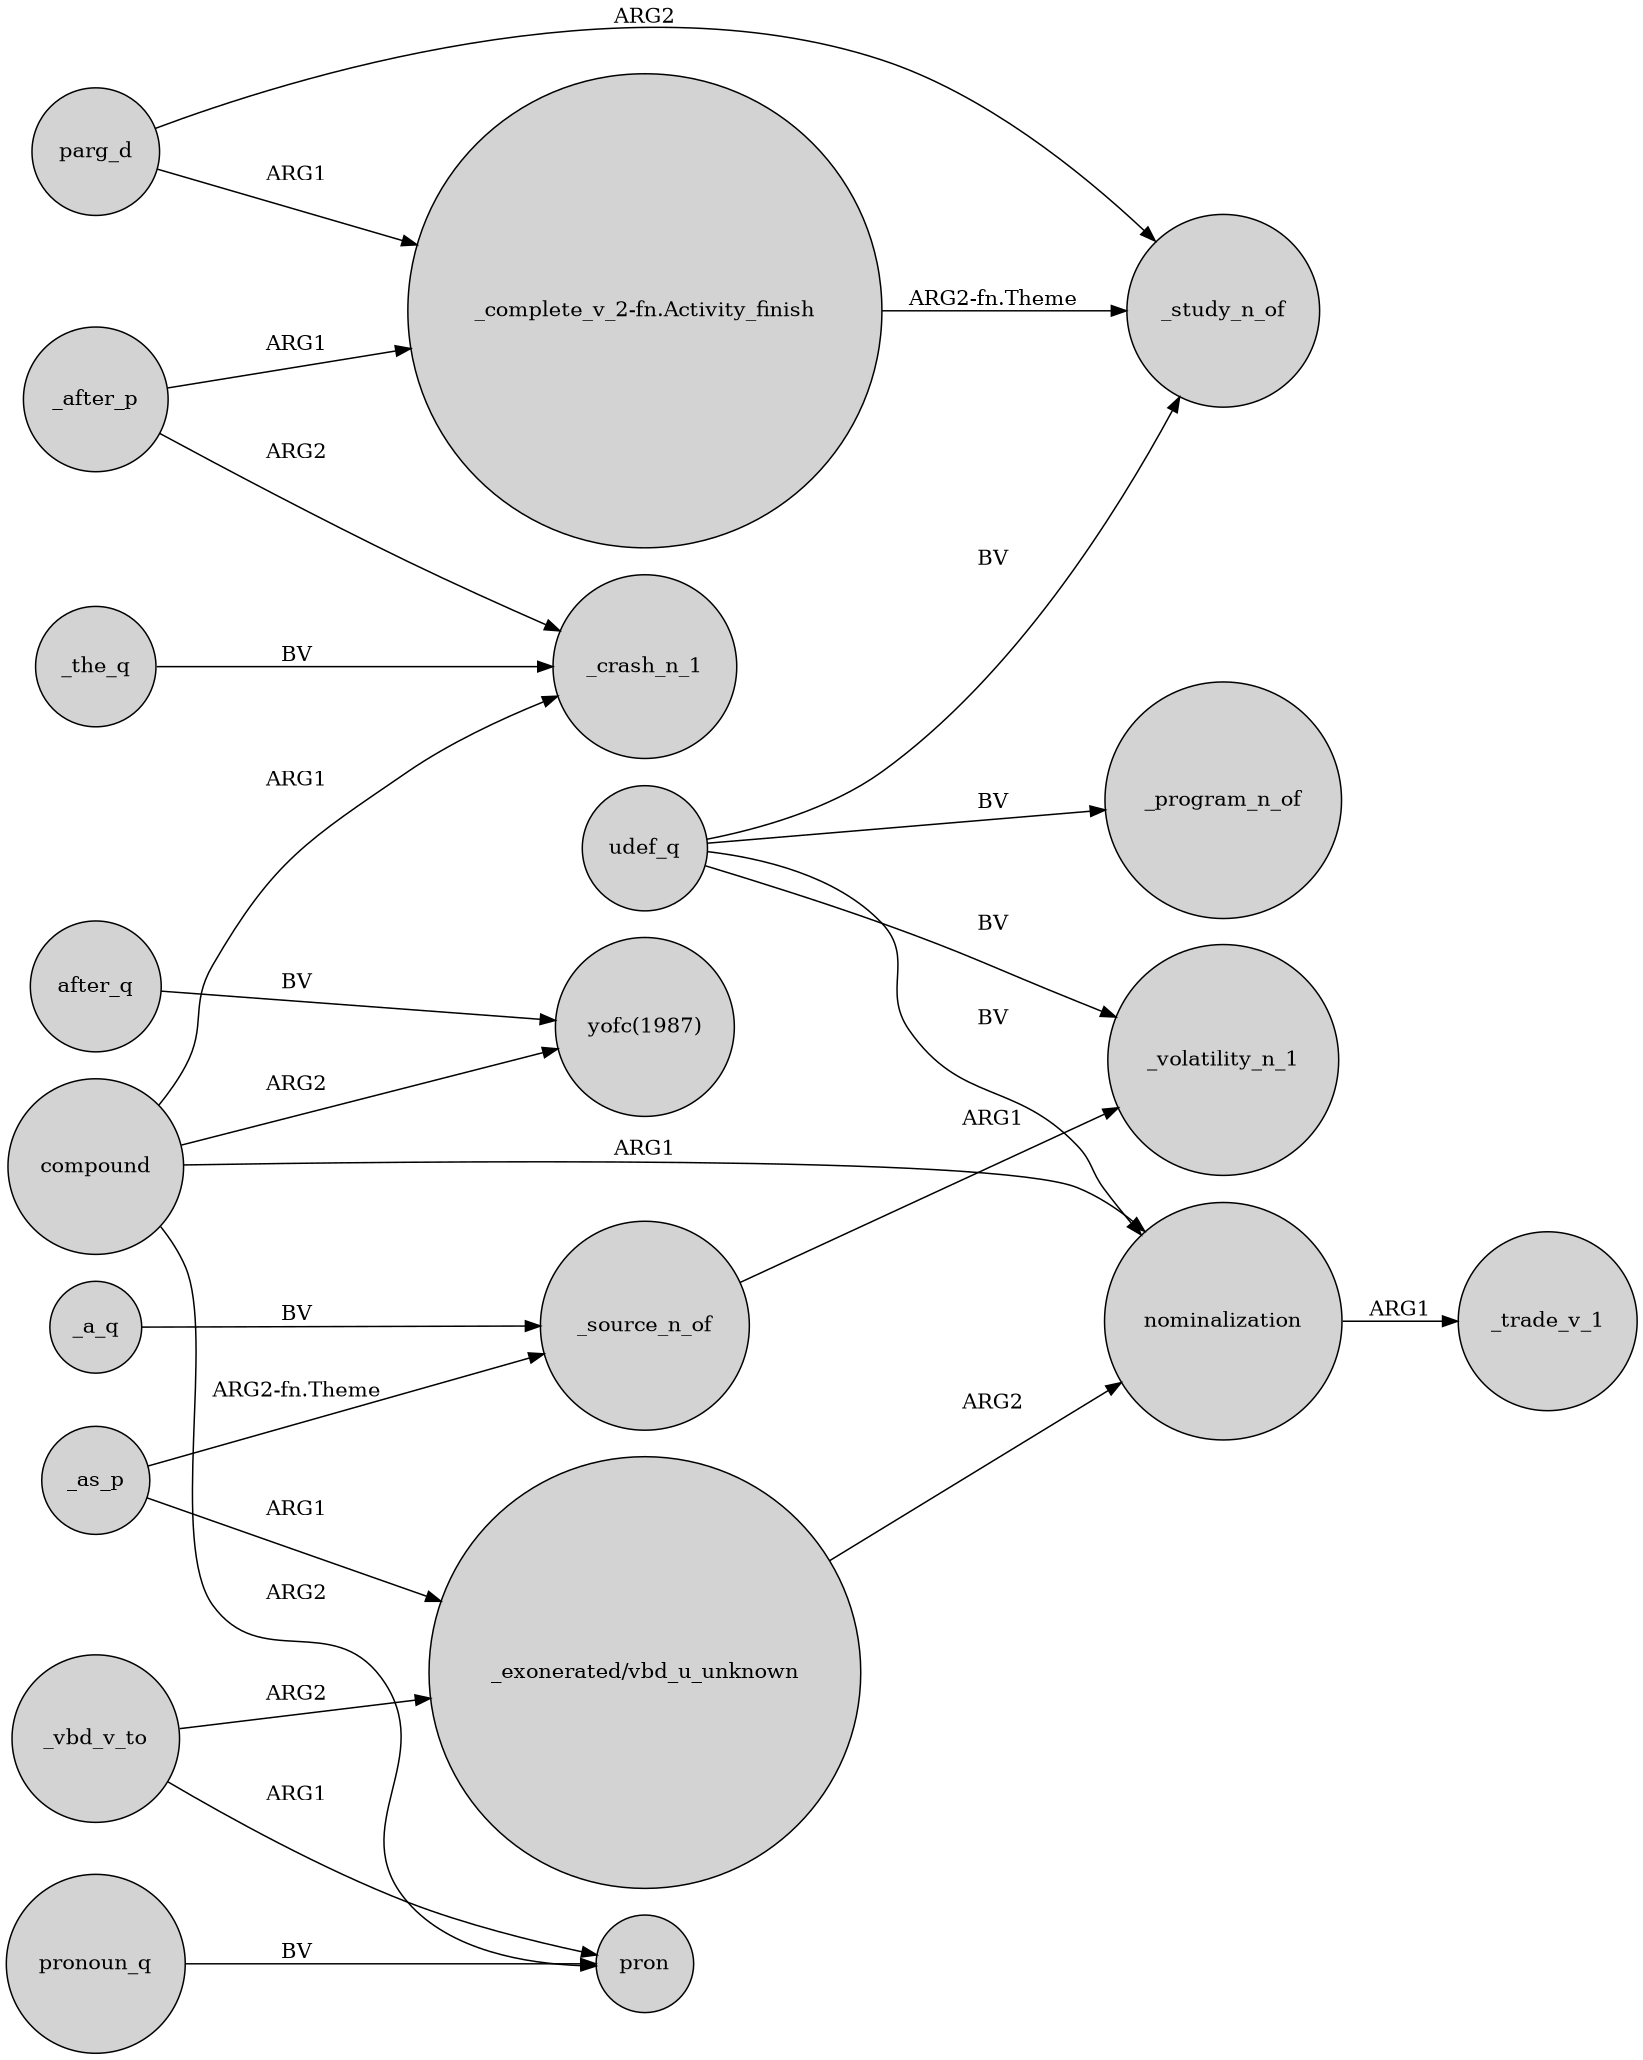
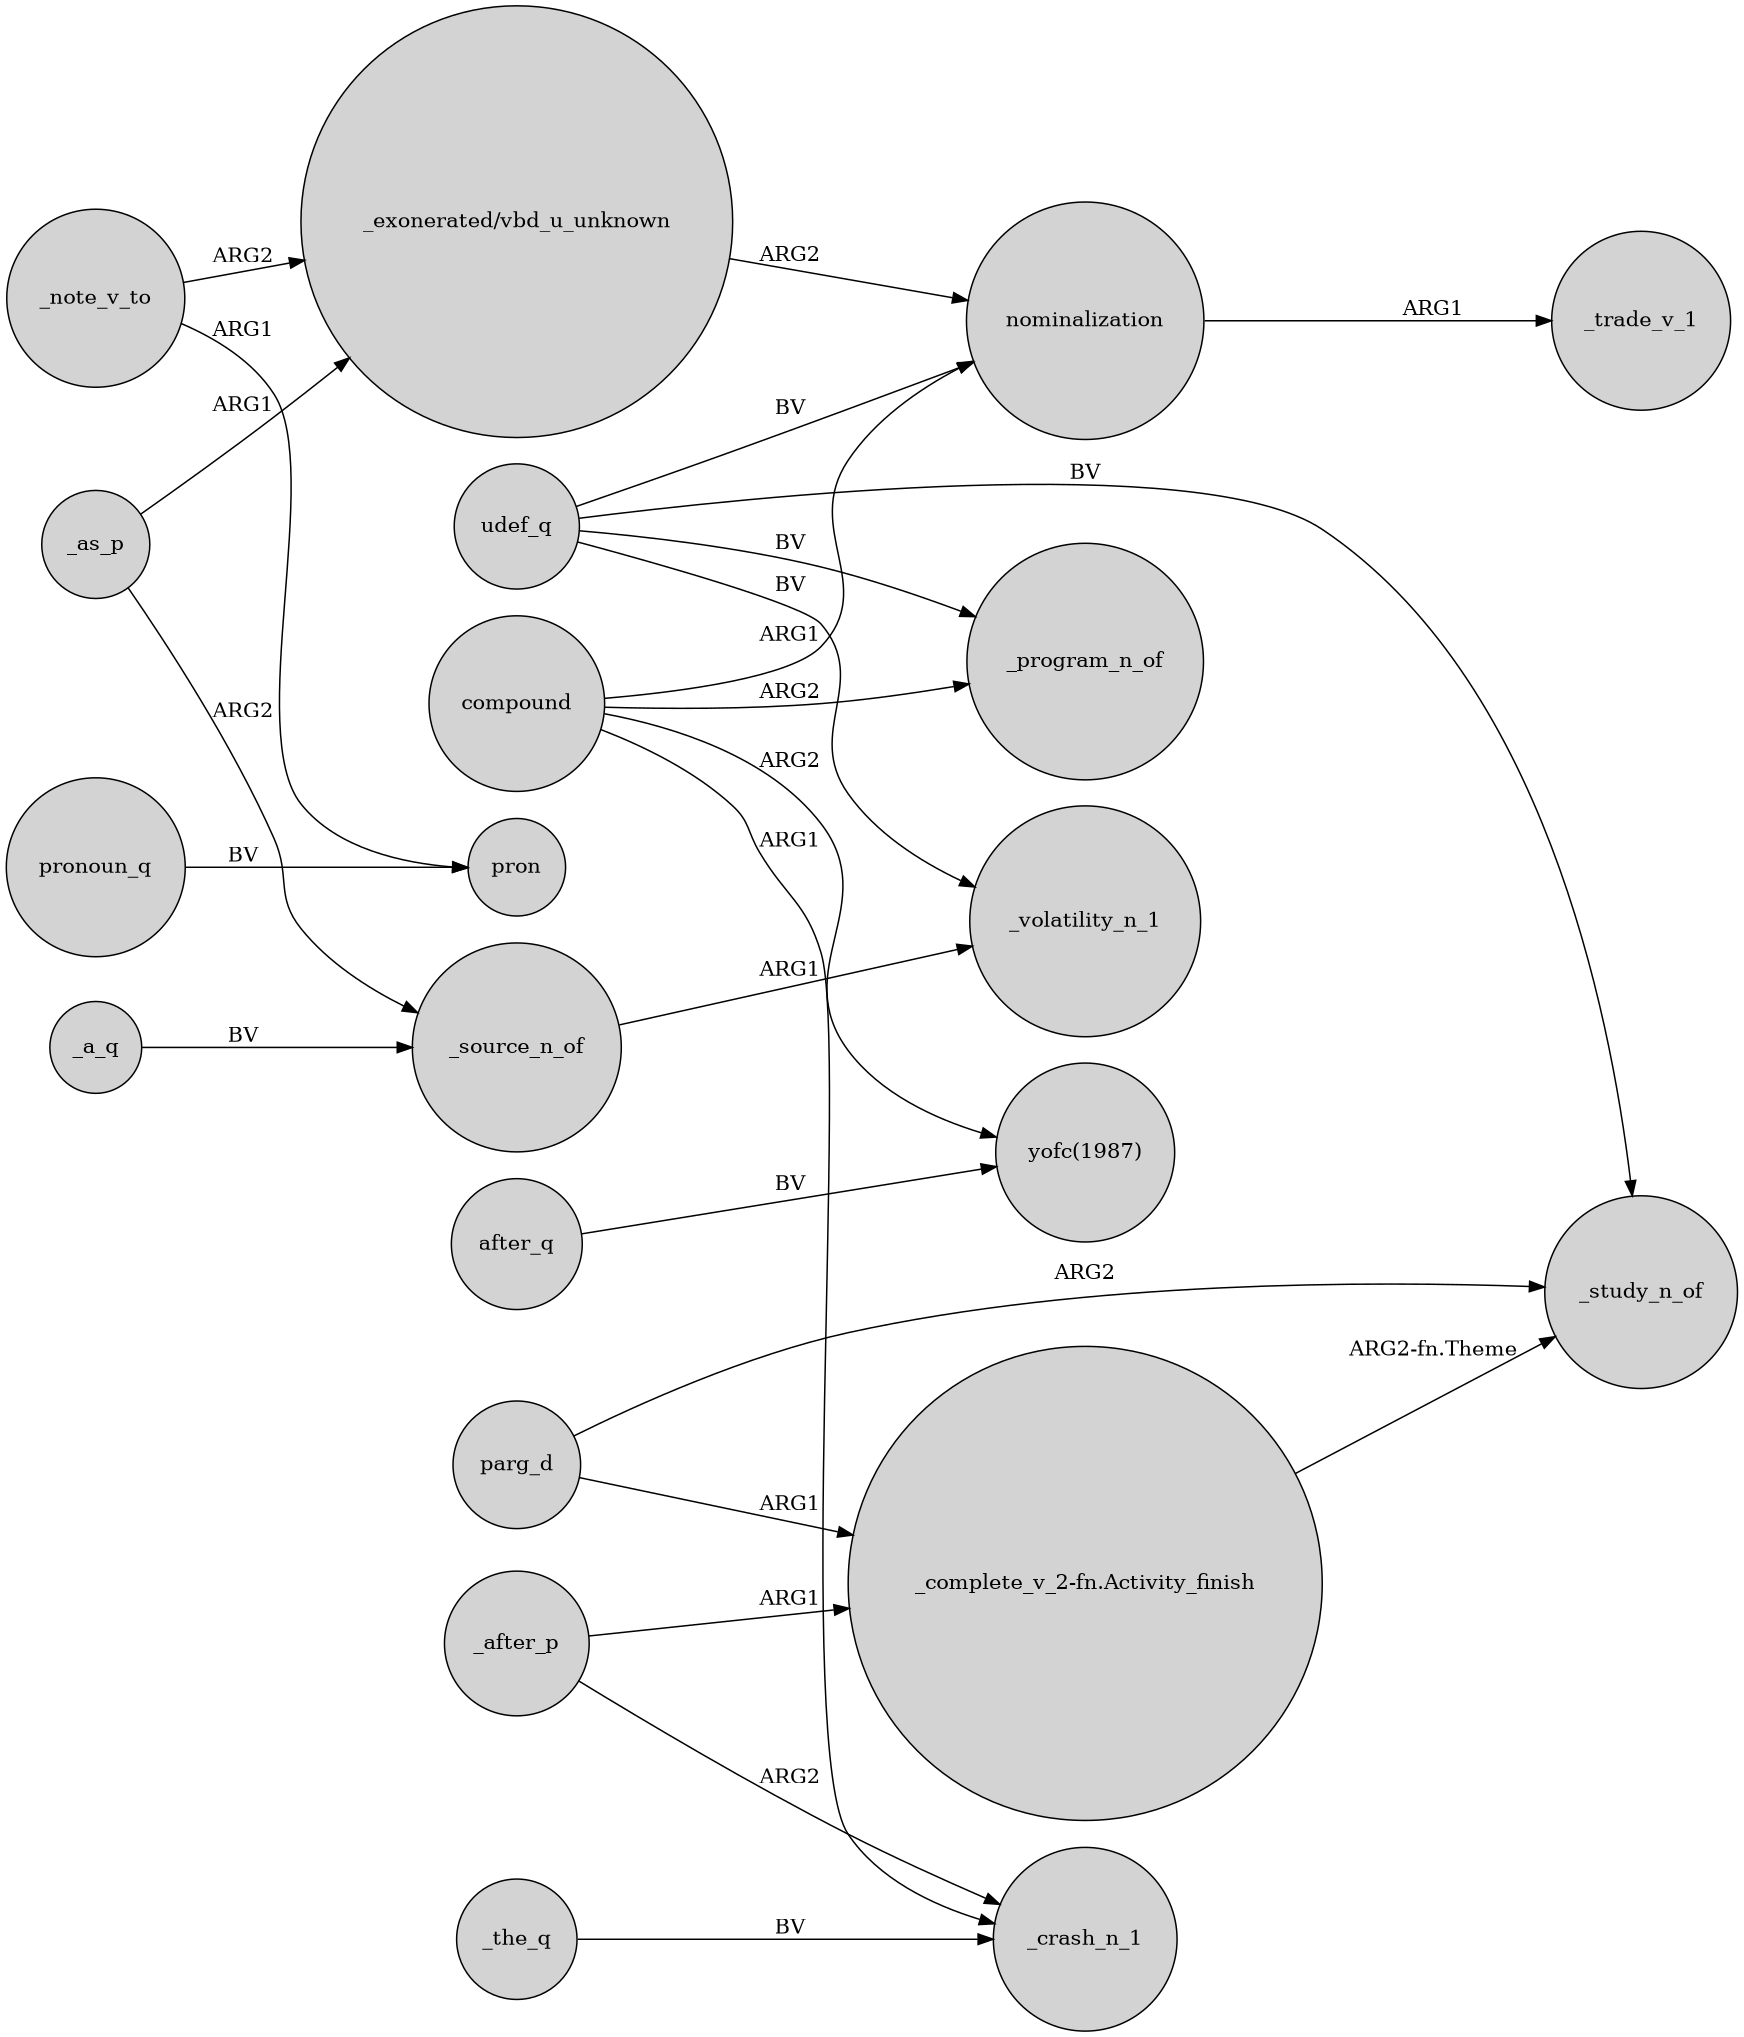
edge "_as_p" -> "_source_n_of": label "ARG2-fn.Theme" -> "ARG2"
edge "compound" -> "pron": now "compound" -> "_program_n_of"
node "_vbd_v_to": label "_vbd_v_to" -> "_note_v_to"
